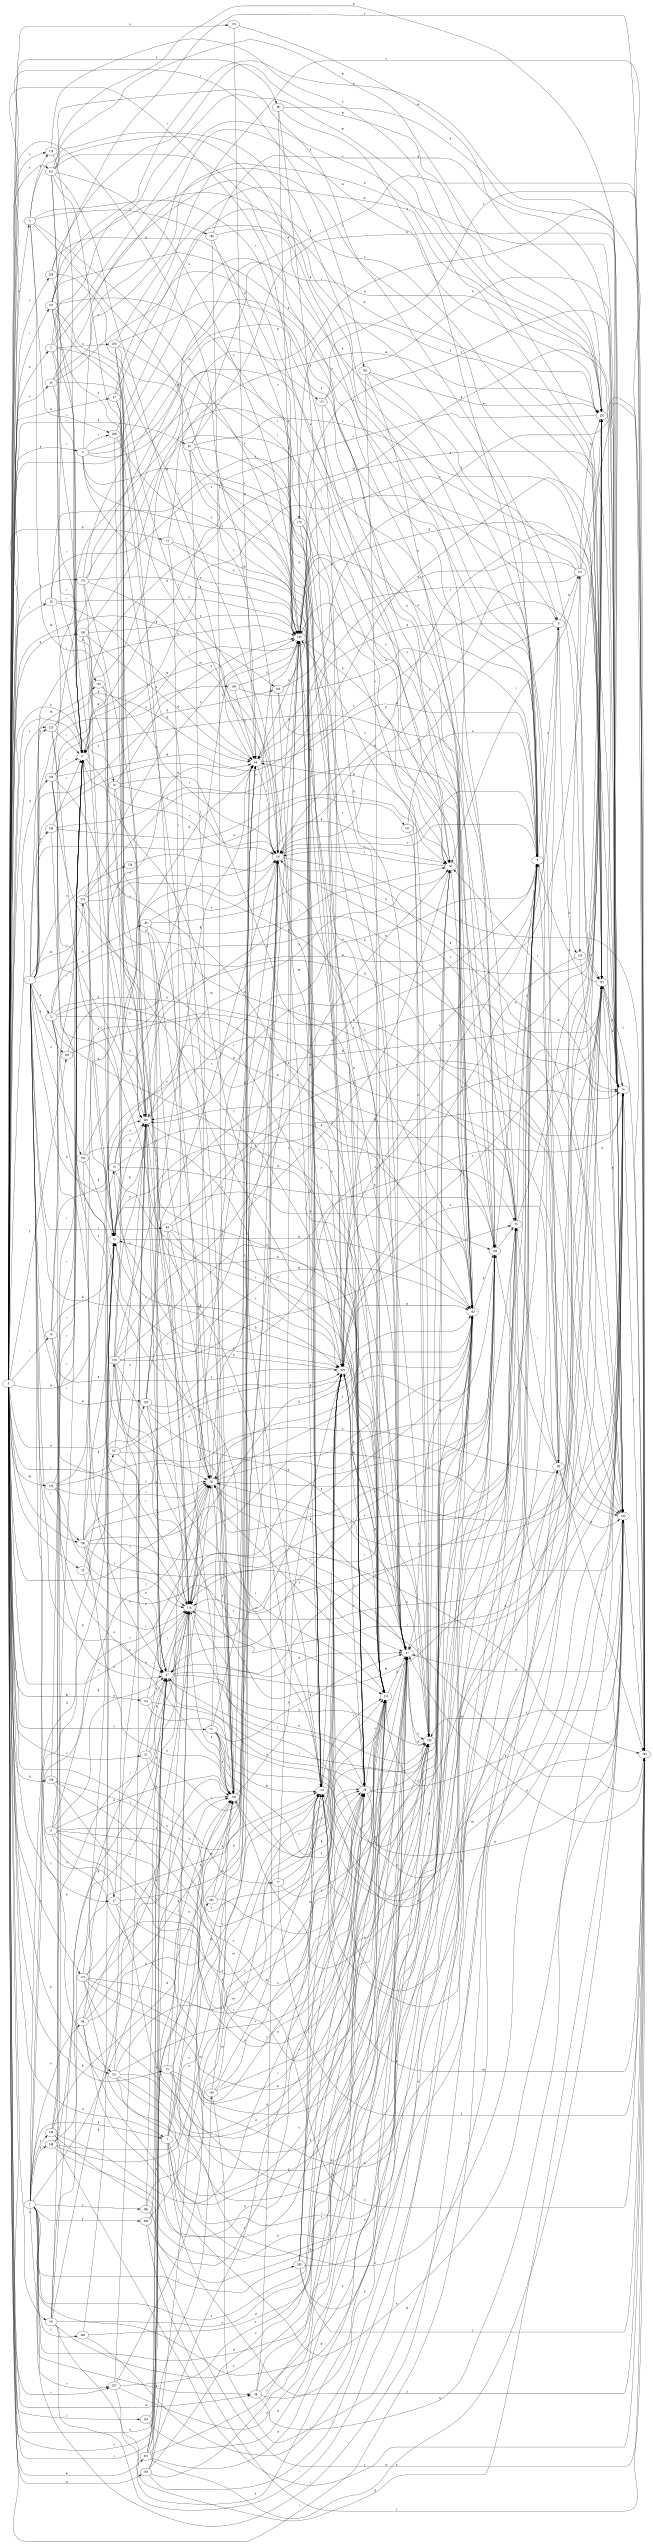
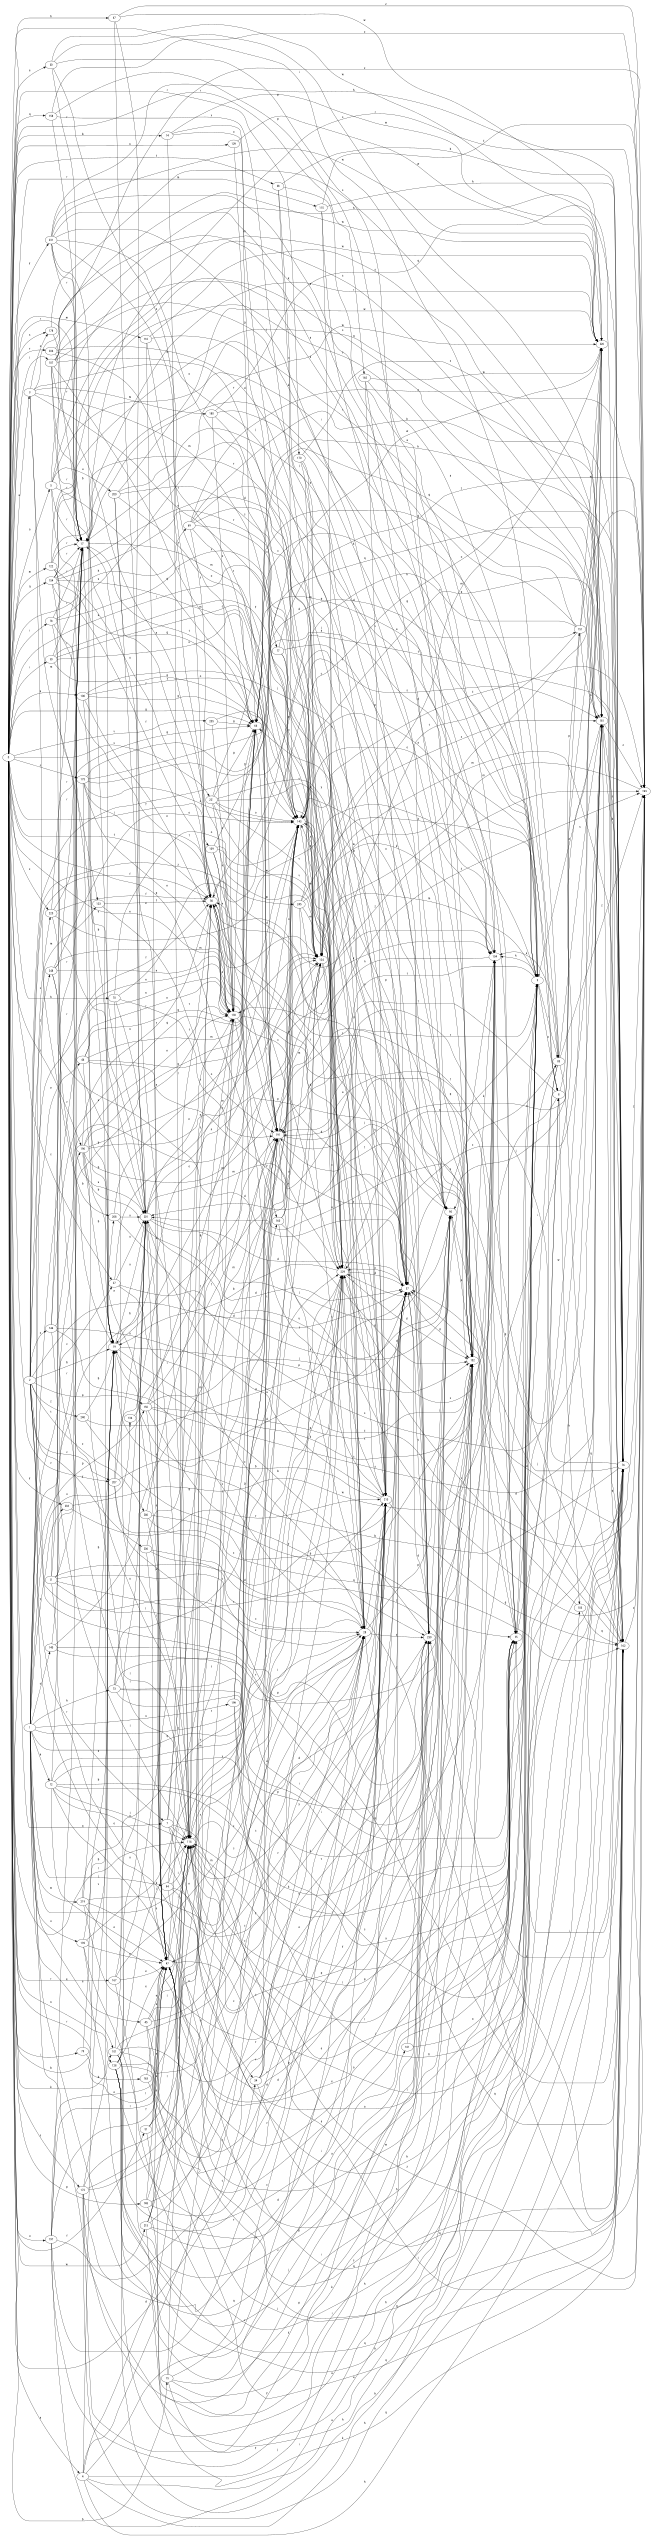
edge "7" -> "76": now "199" -> "76"
